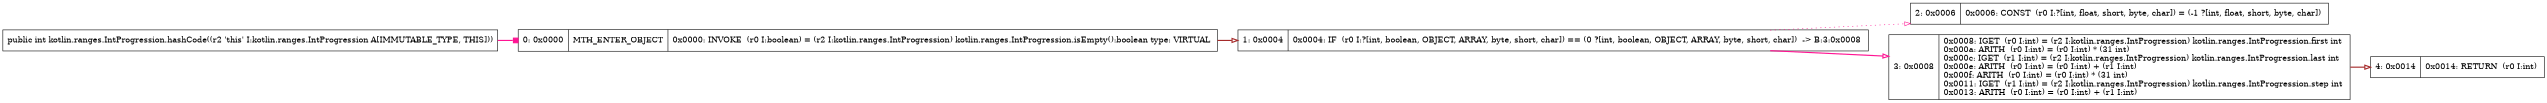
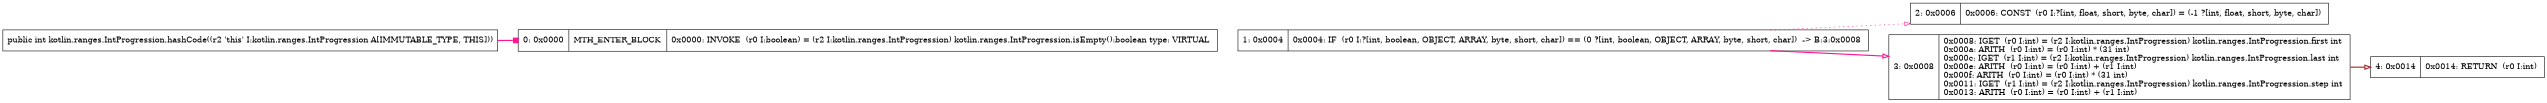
node "0: 0x0000": text "MTH_ENTER_OBJECT" -> "MTH_ENTER_BLOCK"
edge "0: 0x0000" -> "1: 0x0004": removed
